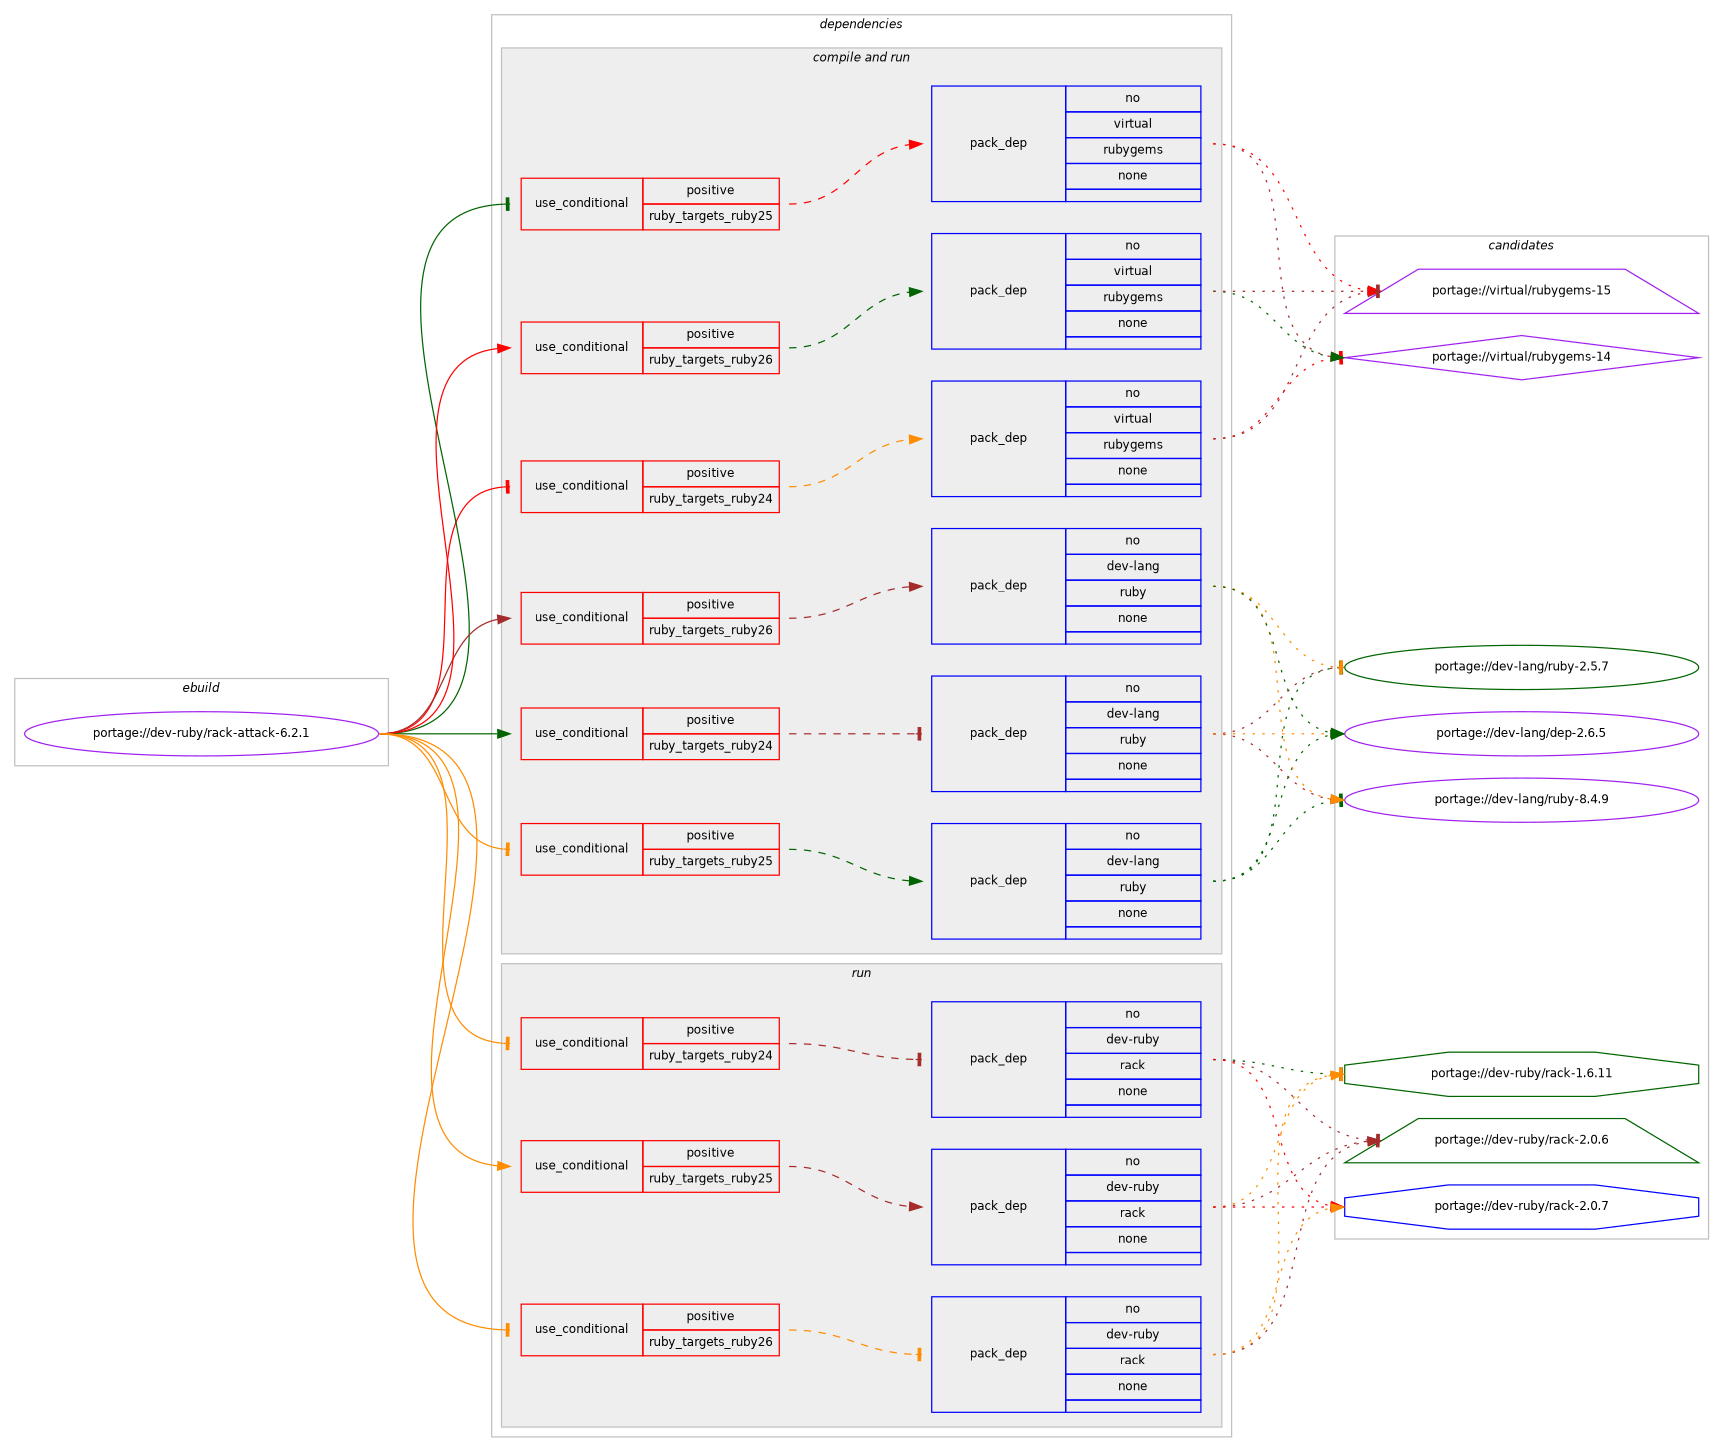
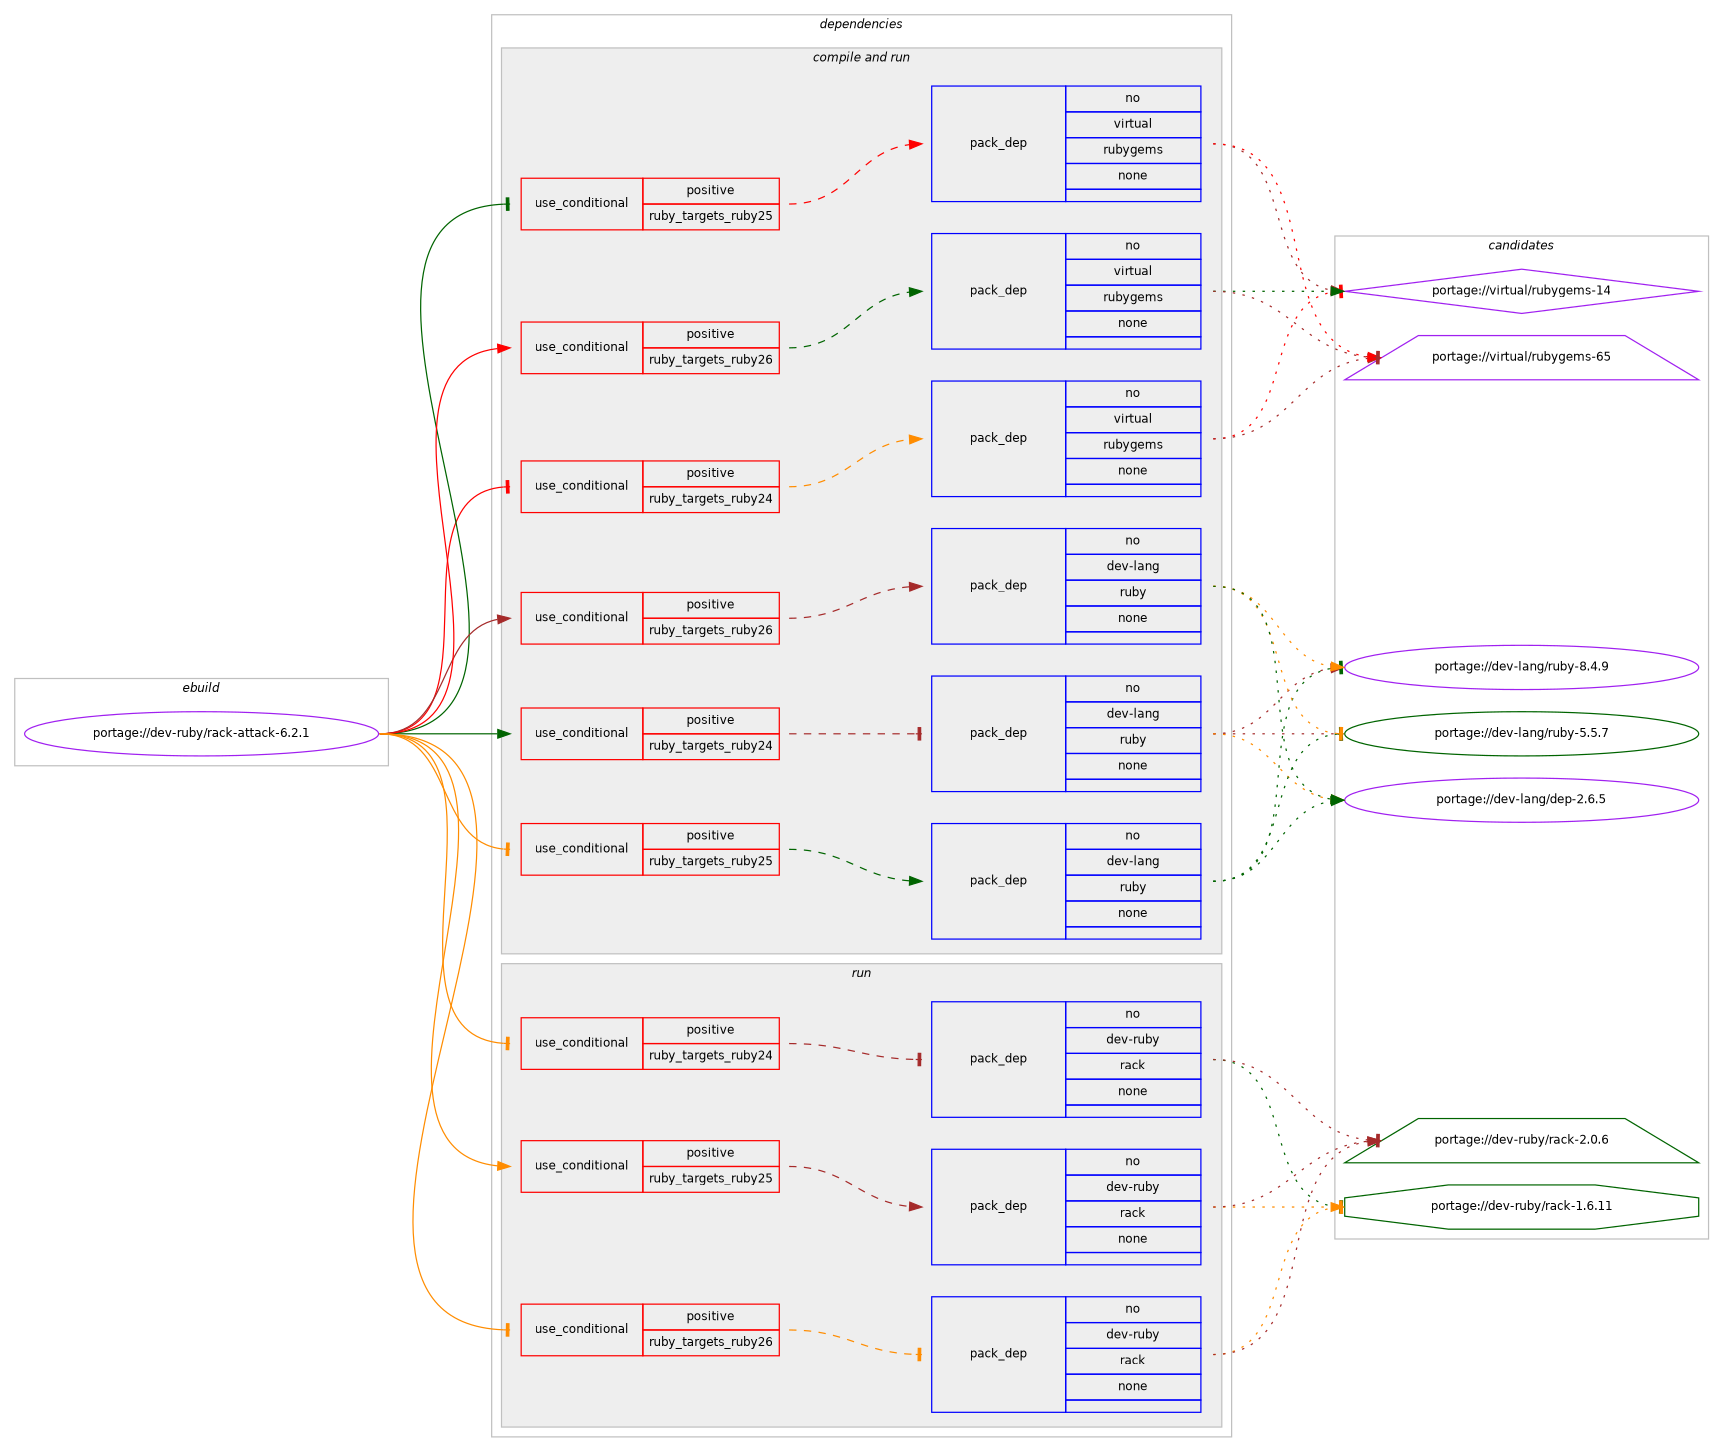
node "portage://virtual/rubygems-15": label "portage://virtual/rubygems-15" -> "portage://virtual/rubygems-65"
node "portage://dev-lang/ruby-2.5.7": label "portage://dev-lang/ruby-2.5.7" -> "portage://dev-lang/ruby-5.5.7"
node "portage://dev-ruby/rack-2.0.7": removed
